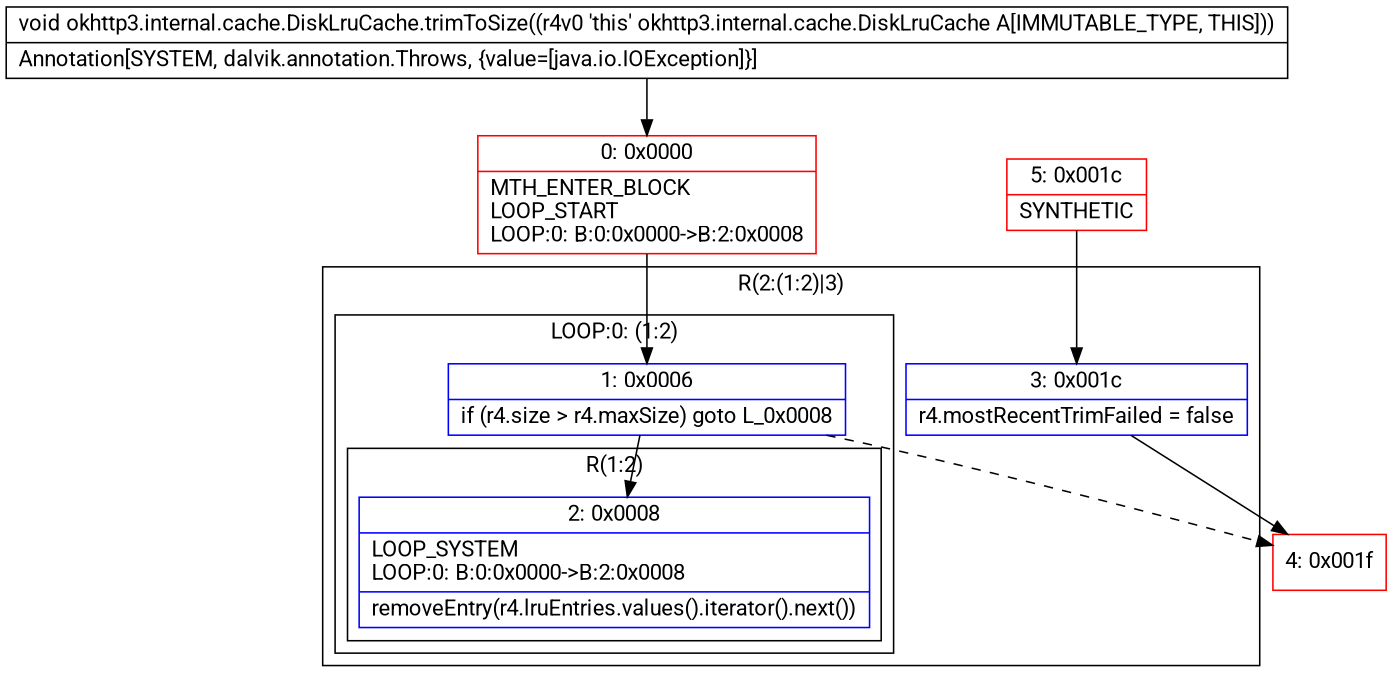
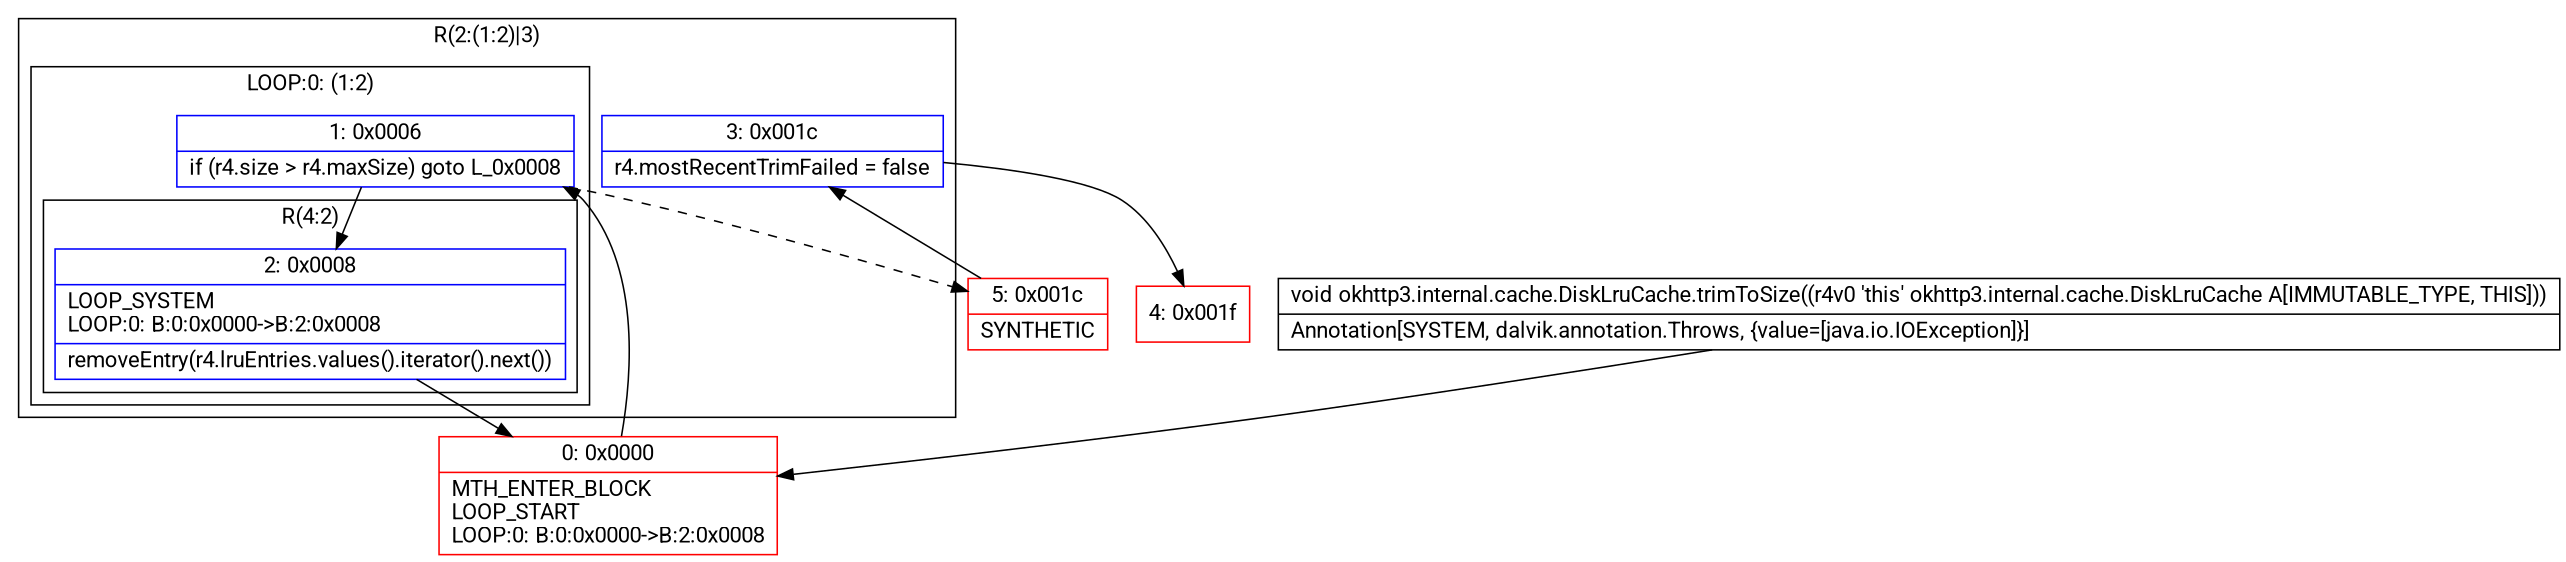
edge "2: 0x0008" -> "0: 0x0000": added
cluster "R(1:2)": label "R(1:2)" -> "R(4:2)"
edge "1: 0x0006" -> "4: 0x001f": now "1: 0x0006" -> "5: 0x001c"
